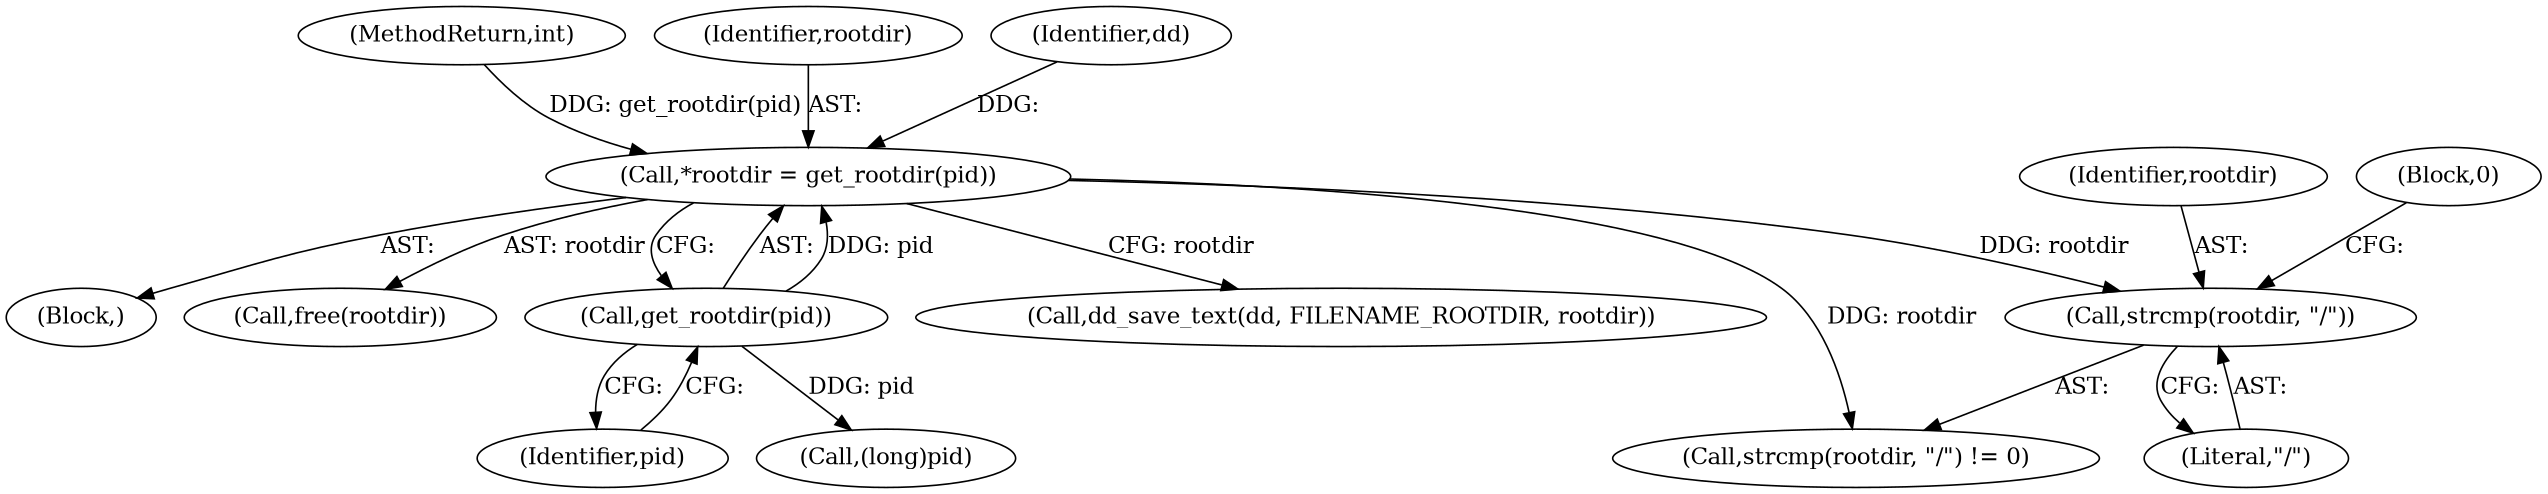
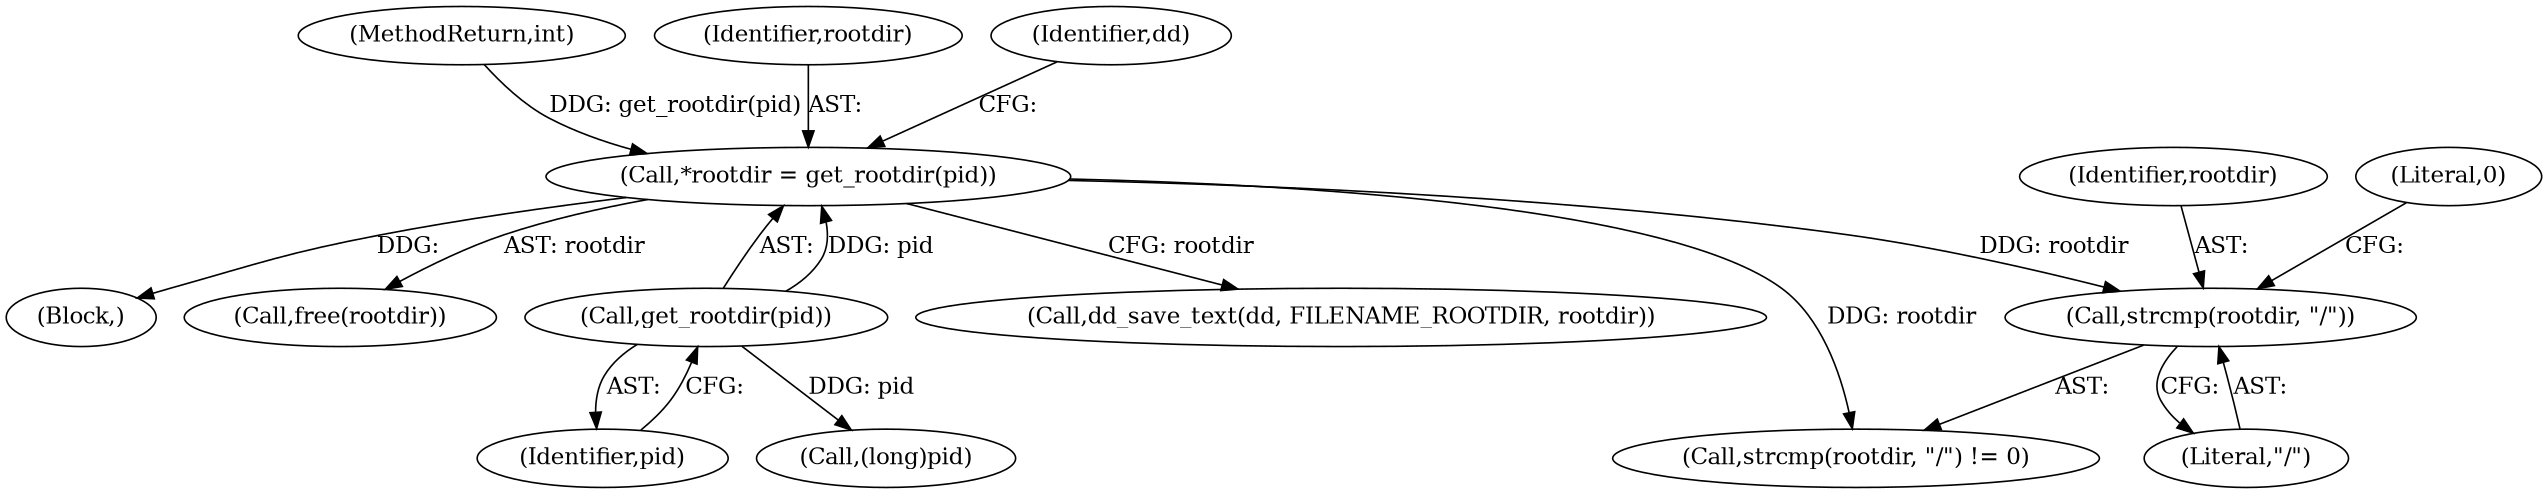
edge "(Identifier,dd)" -> "(Call,*rootdir = get_rootdir(pid))": label "DDG: " -> "CFG: "
node "(Block,0)": label "(Block,0)" -> "(Literal,0)"
edge "(Call,*rootdir = get_rootdir(pid))" -> "(Call,get_rootdir(pid))": removed, label "CFG:"
edge "(Call,*rootdir = get_rootdir(pid))" -> "(Block,)": label "AST: " -> "DDG: "
edge "(Call,get_rootdir(pid))" -> "(Identifier,pid)": label "CFG: " -> "AST: "
